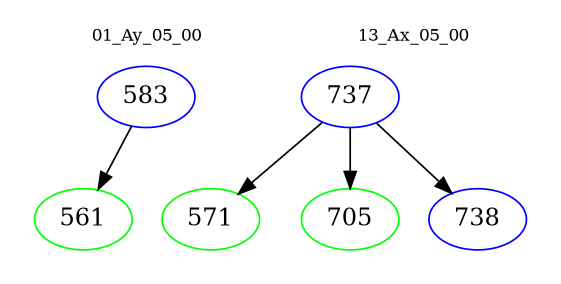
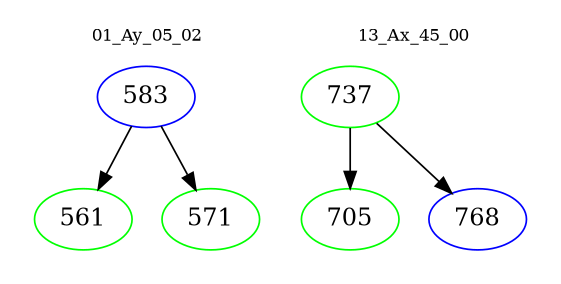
cluster "01_Ay_05_00": label "01_Ay_05_00" -> "01_Ay_05_02"
cluster "13_Ax_05_00": label "13_Ax_05_00" -> "13_Ax_45_00"
node "737": color blue -> green
edge "737" -> "571": now "583" -> "571"
node "738": label "738" -> "768"
